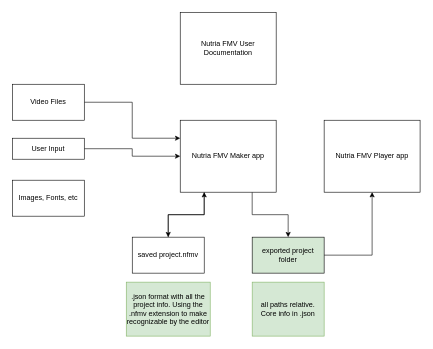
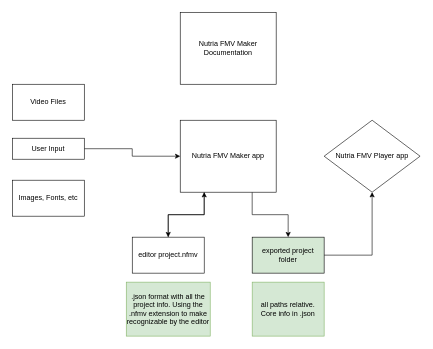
node "Nutria FMV User Documentation": label "Nutria FMV User Documentation" -> "Nutria FMV Maker Documentation"
edge "Video Files" -> "Nutria FMV Maker app": removed
node "Nutria FMV Player app": shape rectangle -> diamond
node "saved project.nfmv": label "saved project.nfmv" -> "editor project.nfmv"
